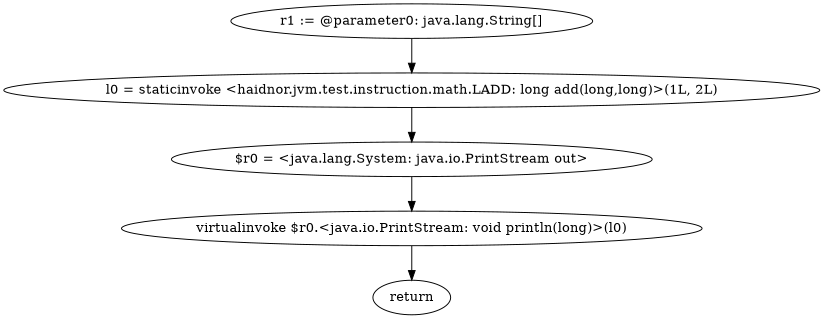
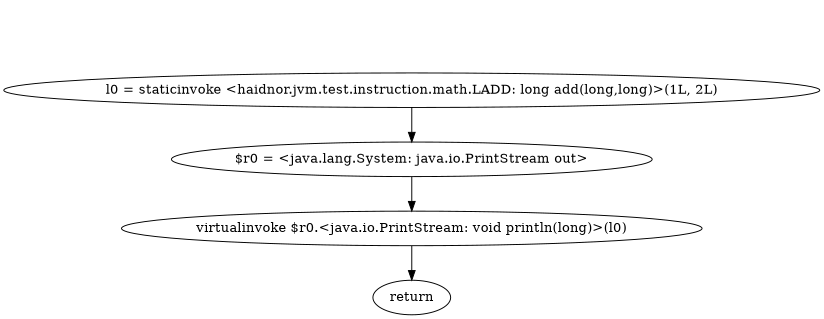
node "r1 := @parameter0: java.lang.String[]": removed
